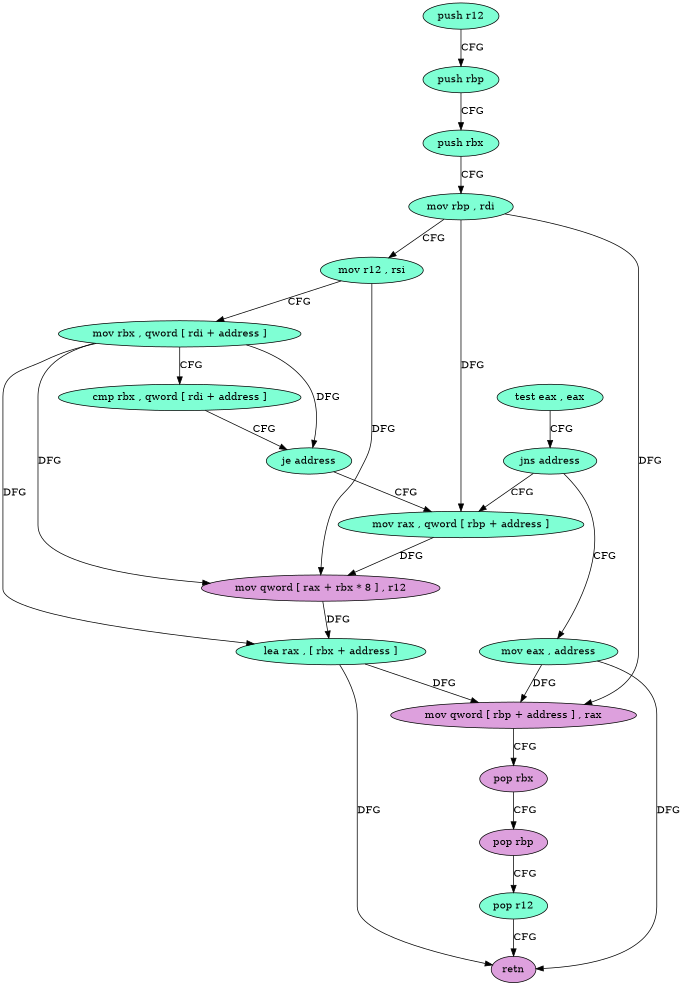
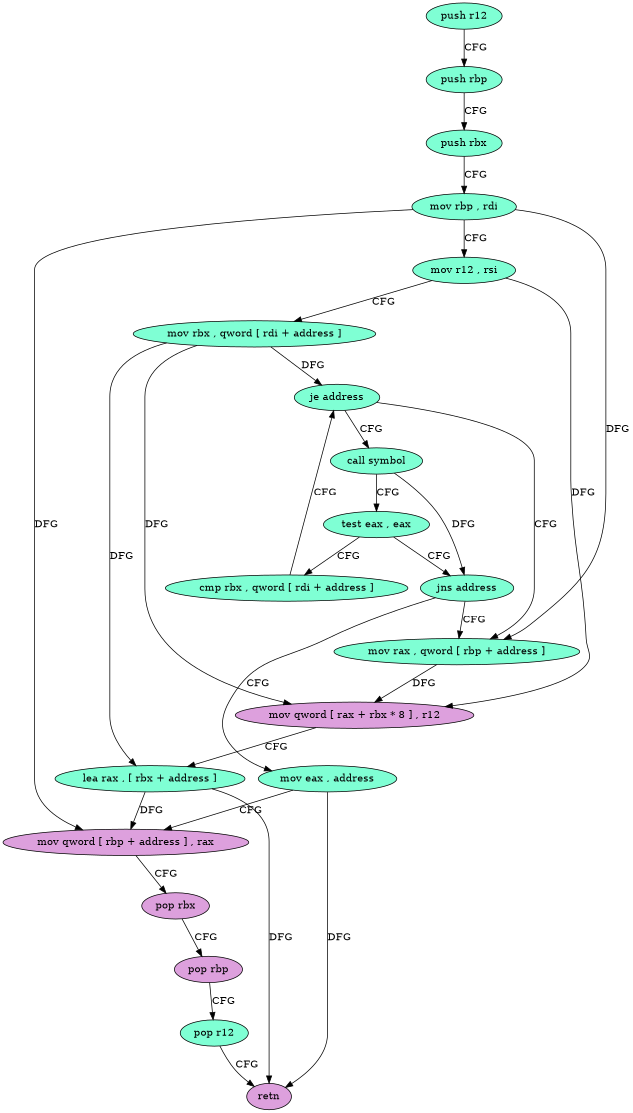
edge "mov rbx , qword [ rdi + address ]" -> "cmp rbx , qword [ rdi + address ]": now "test eax , eax" -> "cmp rbx , qword [ rdi + address ]"
node "call symbol": added
edge "mov qword [ rax + rbx * 8 ] , r12" -> "lea rax , [ rbx + address ]": label "DFG" -> "CFG"
edge "mov eax , address" -> "mov qword [ rbp + address ] , rax": label "DFG" -> "CFG"
